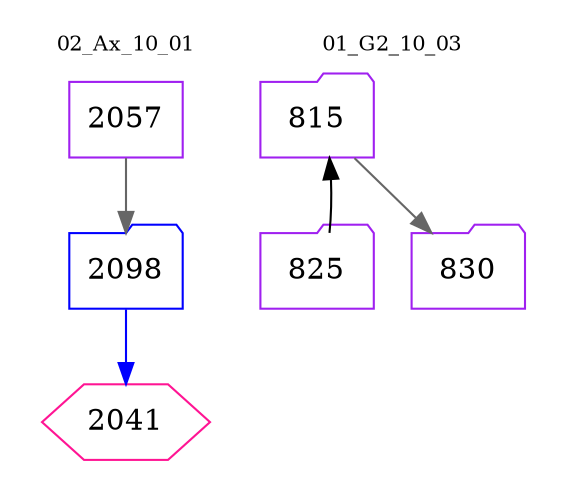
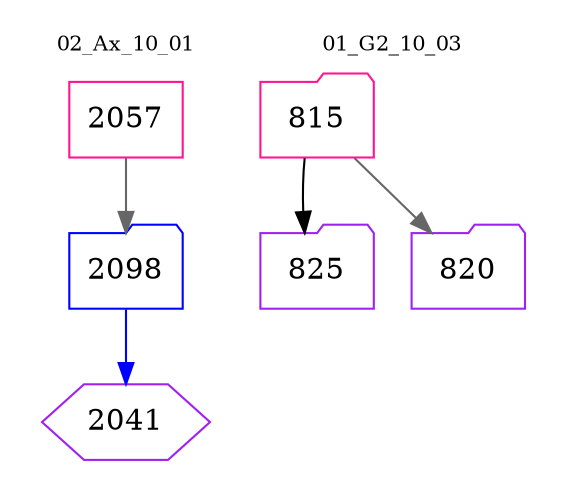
node "2057": color purple -> deeppink
node "815": color purple -> deeppink
edge "825" -> "815": reversed
node "830": label "830" -> "820"
node "2041": color deeppink -> purple
